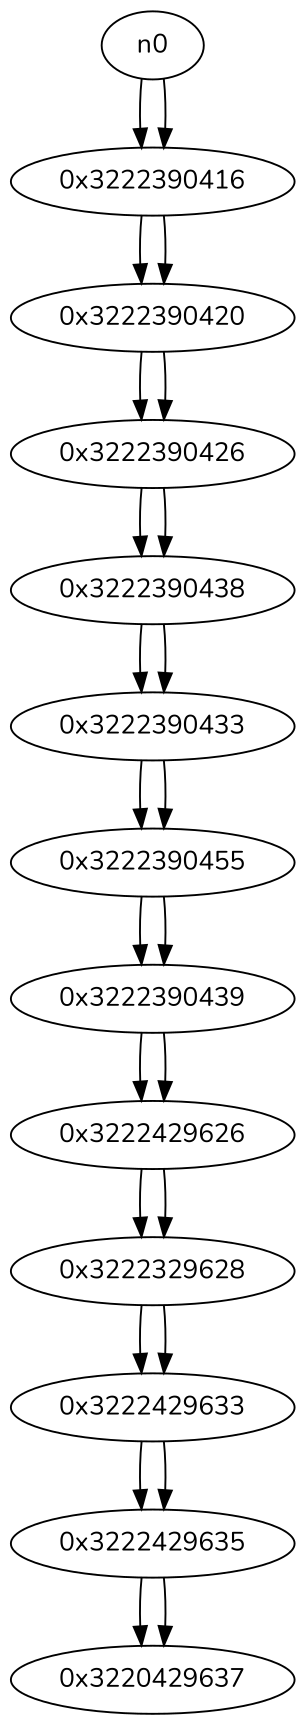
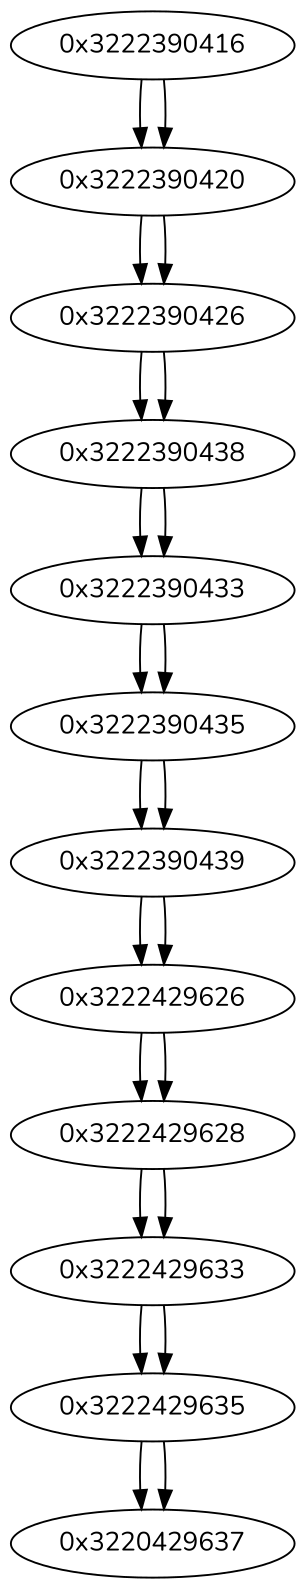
node "n0": removed
node "0x3222390455": label "0x3222390455" -> "0x3222390435"
node "0x3222329628": label "0x3222329628" -> "0x3222429628"
